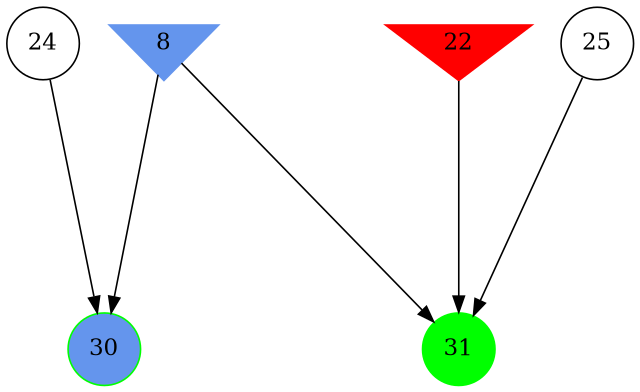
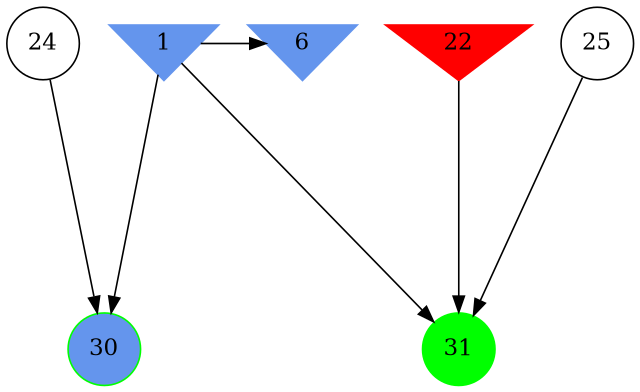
node "8": label "8" -> "1"
node "6": added
